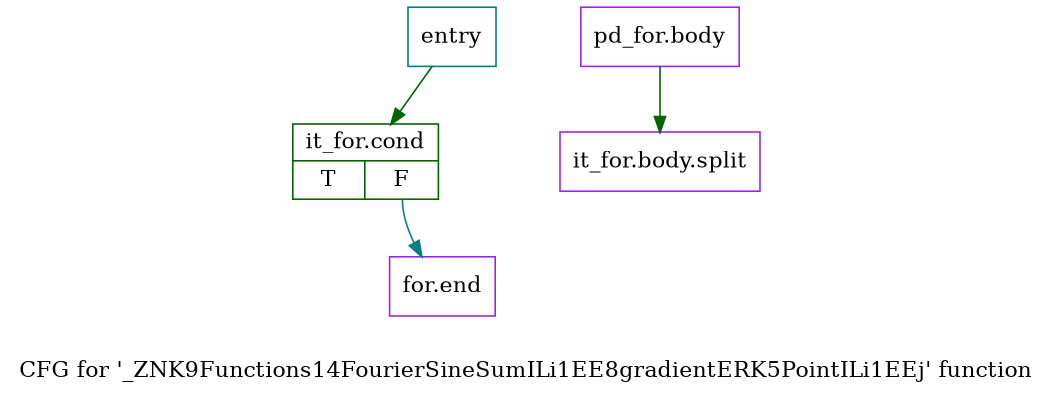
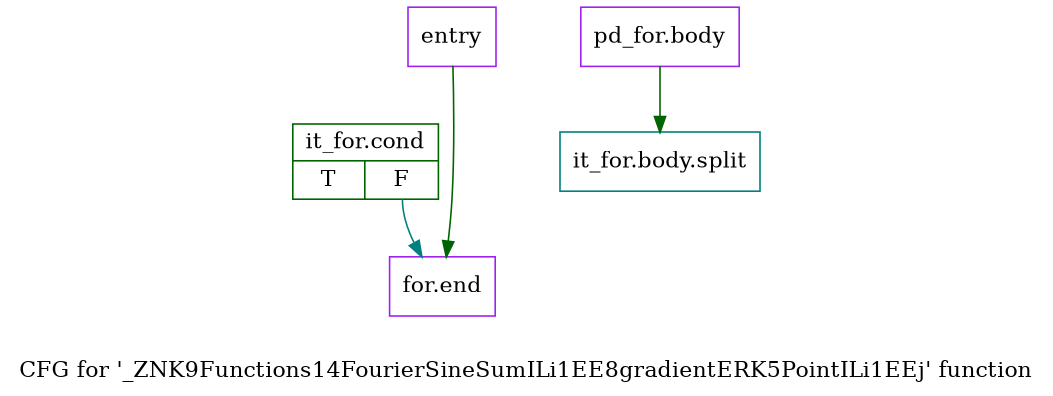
node "entry": color teal -> purple
edge "entry" -> "it_for.cond": now "entry" -> "for.end"
node "it_for.body.split": color purple -> teal
